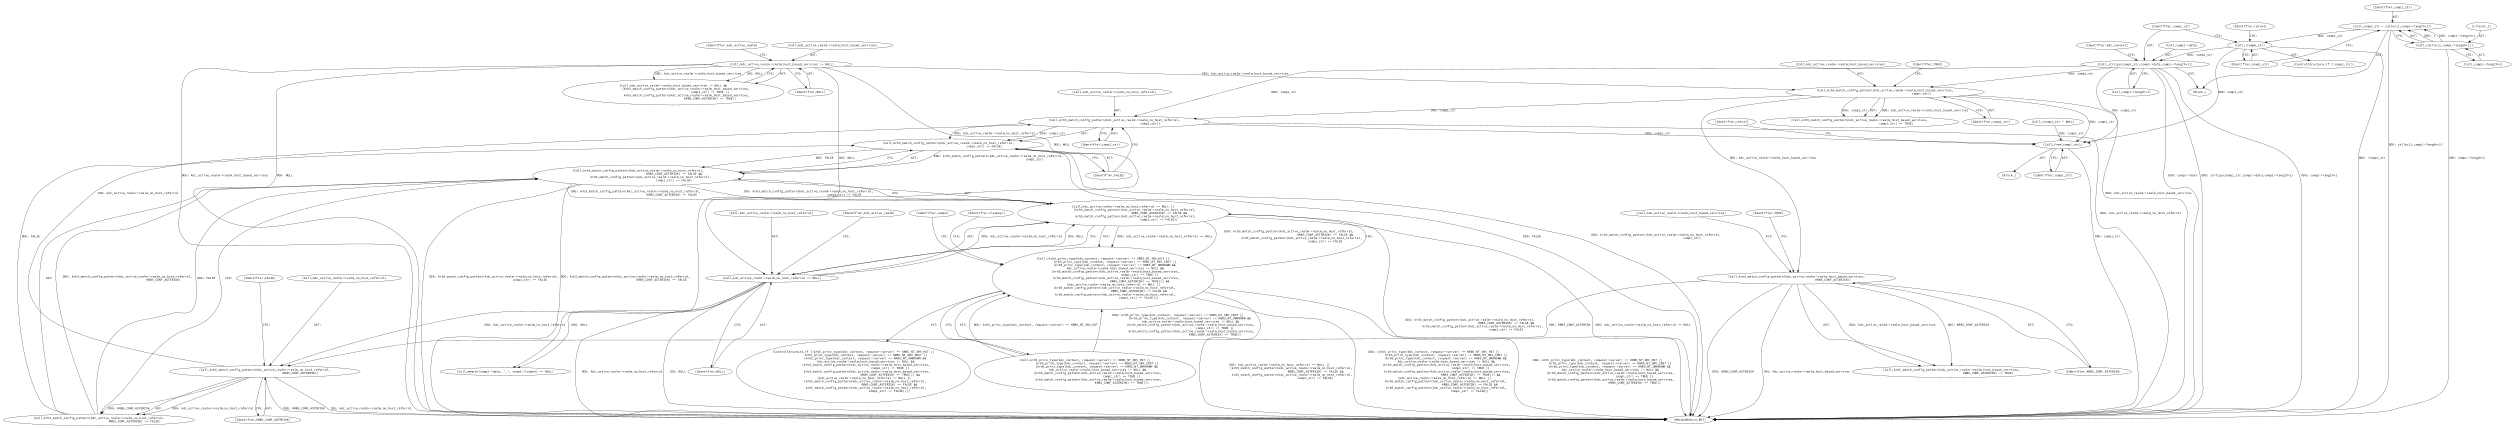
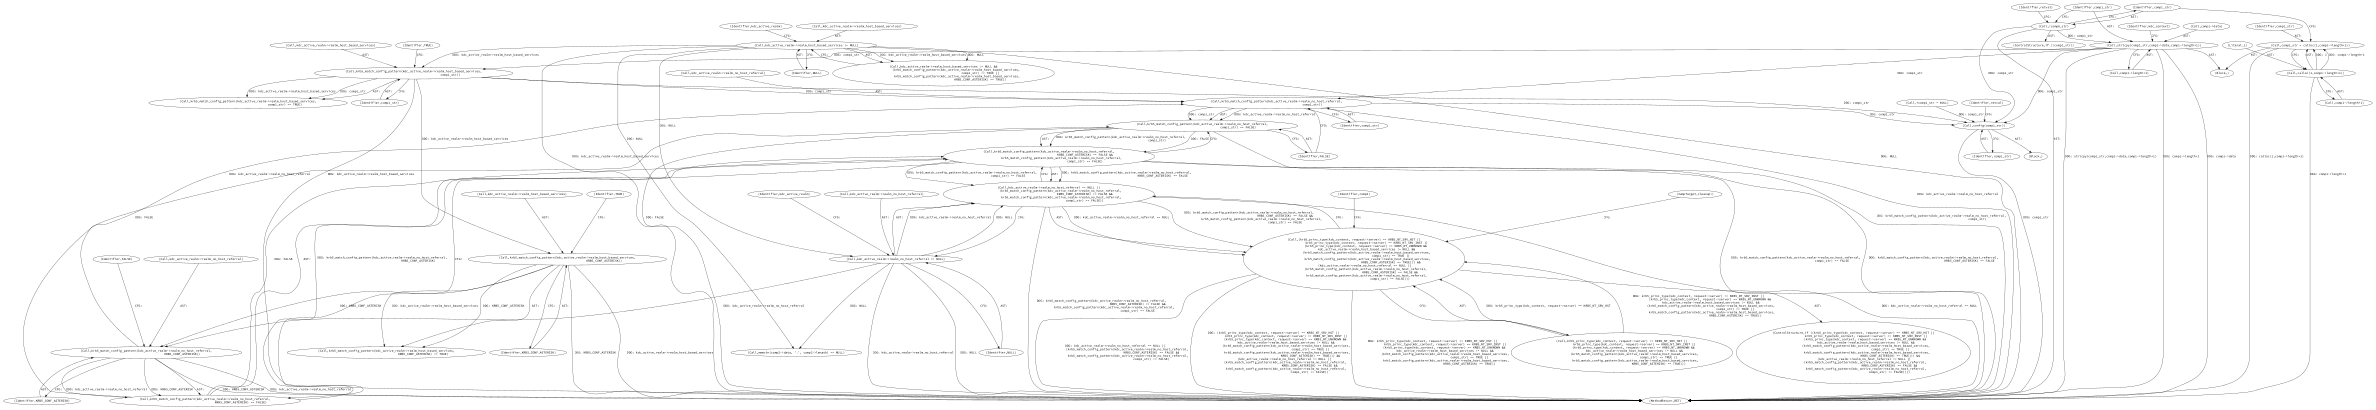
edge "(Call,comp1_str = calloc(1,comp1->length+1))" -> "(Call,!comp6_str)": removed, label "DDG: comp1_str"
node "(Call,free(comp1_str))": label "(Call,free(comp1_str))" -> "(Call,config(comp1_str))"
edge "(Call,!comp6_str)" -> "(MethodReturn,RET)": label "DDG: !comp1_str" -> "AST: "
node "(Identifier,cleanup:)": label "(Identifier,cleanup:)" -> "(JumpTarget,cleanup:)"
